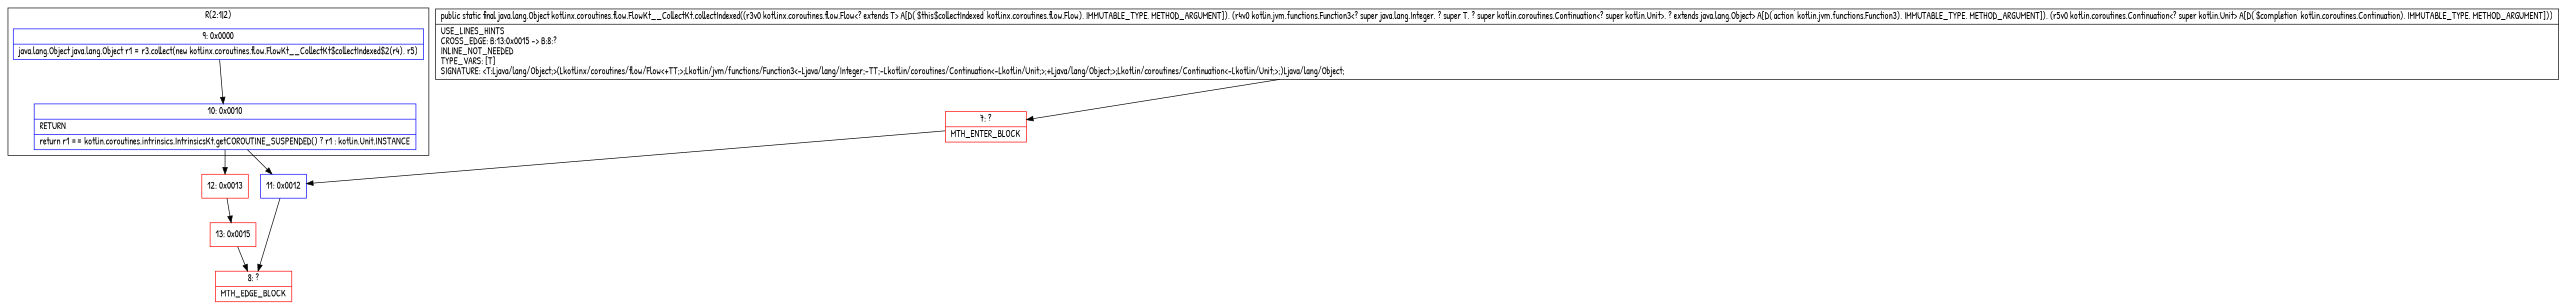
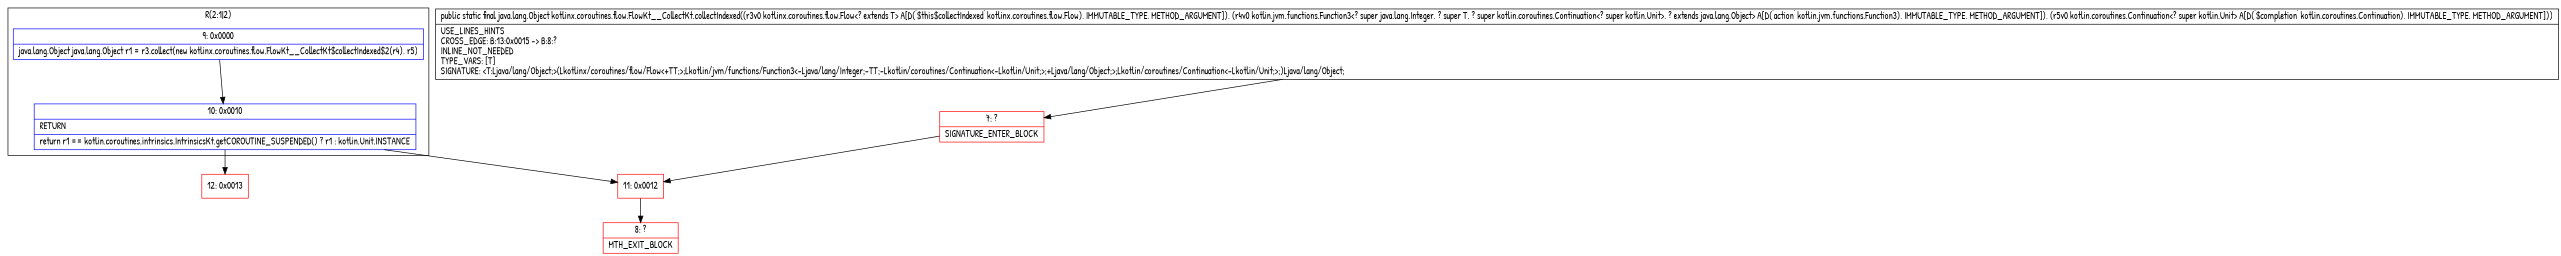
node "7: ?": text "MTH_ENTER_BLOCK" -> "SIGNATURE_ENTER_BLOCK"
node "11: 0x0012": color blue -> red
node "13: 0x0015": removed
node "8: ?": text "MTH_EDGE_BLOCK" -> "MTH_EXIT_BLOCK"
